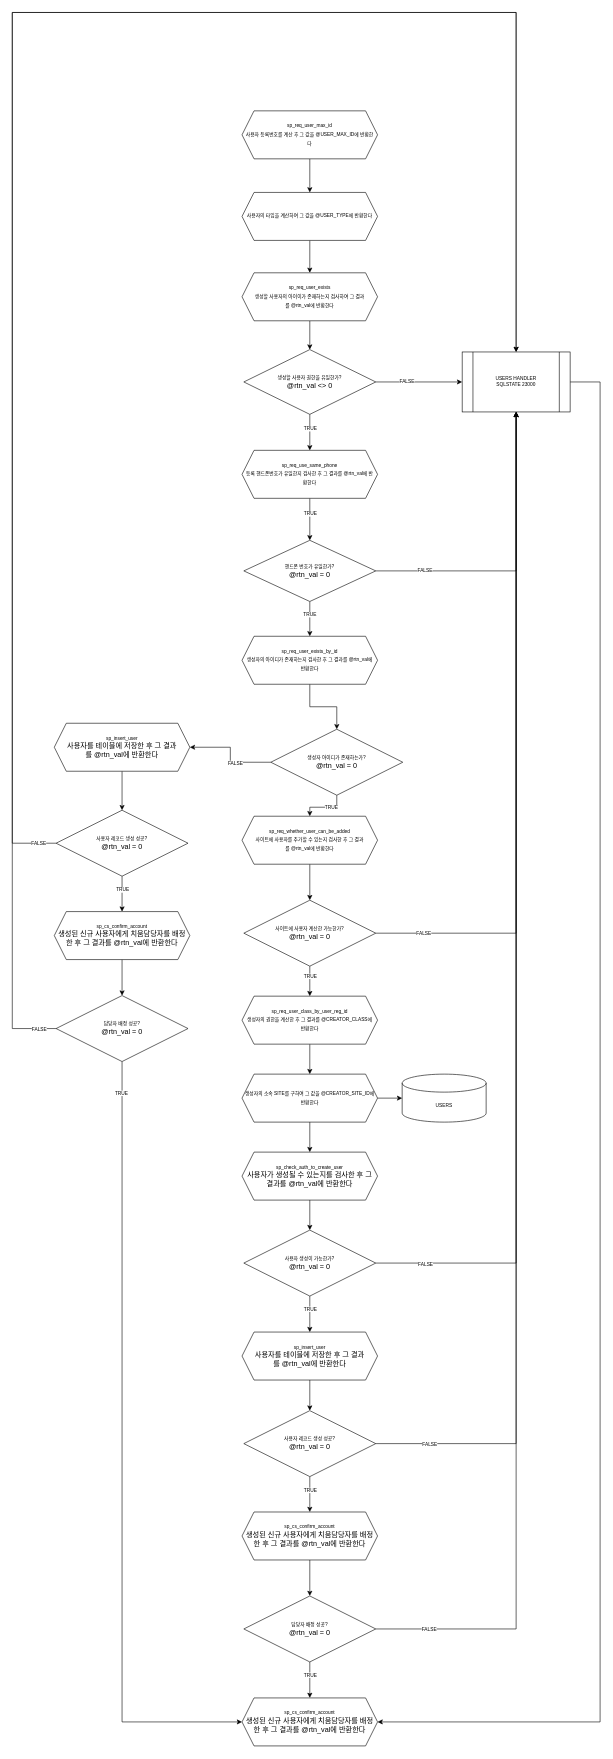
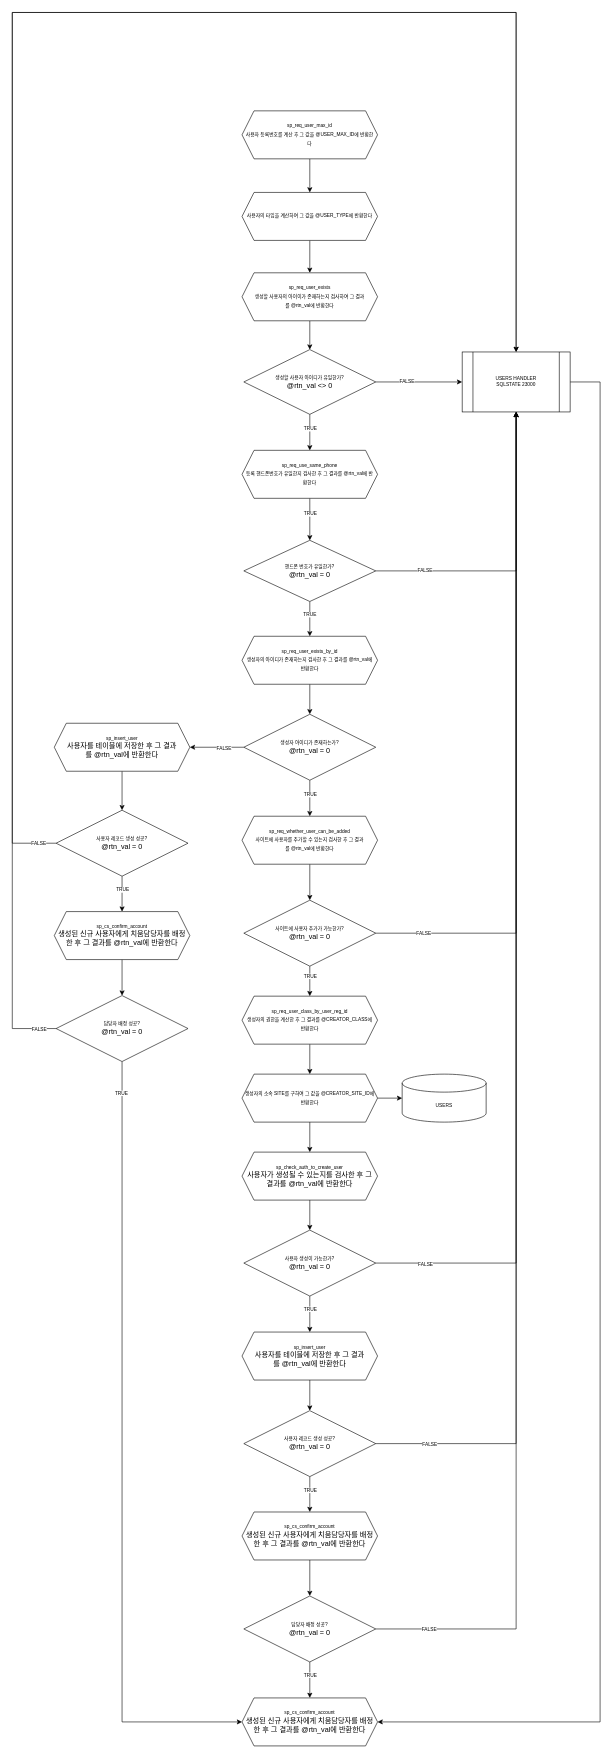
node "생성할 사용자 권한을 유일한가? @rtn_val <> 0": label "생성할 사용자 권한을 유일한가? @rtn_val <> 0" -> "생성할 사용자 아이디가 유일한가? @rtn_val <> 0"
node "생성자 아이디가 존재하는가? @rtn_val = 0": moved (337, 762) -> (310, 747)
node "사이트에 사용자 계산한 가능한가? @rtn_val = 0": label "사이트에 사용자 계산한 가능한가? @rtn_val = 0" -> "사이트에 사용자 추가가 가능한가? @rtn_val = 0"
